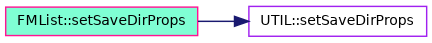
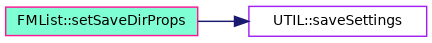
node "UTIL::setSaveDirProps": label "UTIL::setSaveDirProps" -> "UTIL::saveSettings"
